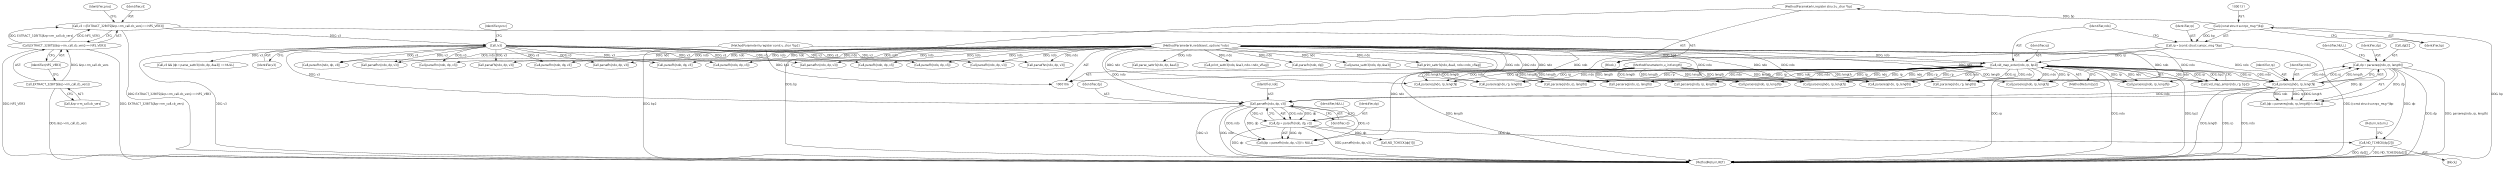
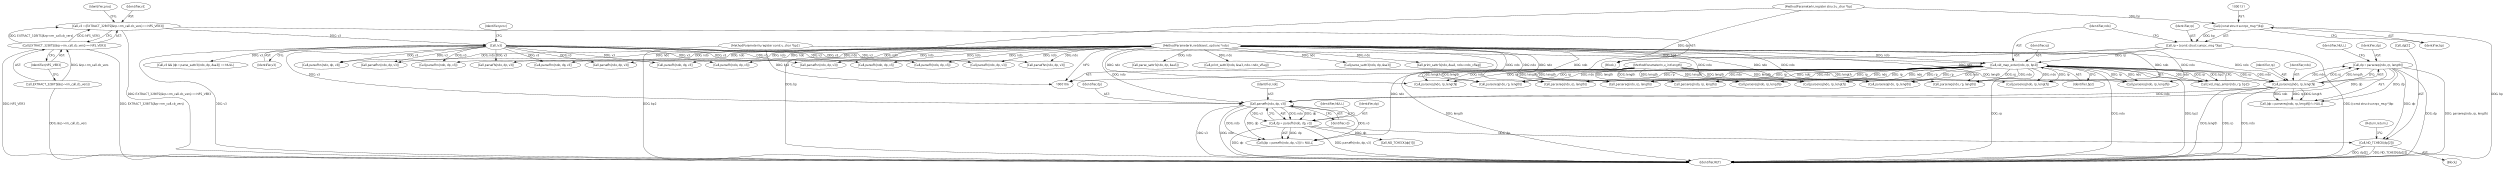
edge "(Call,(const struct sunrpc_msg *)bp)" -> "(MethodParameterIn,register struct u_char *bp)": reversed
edge "(MethodParameterIn,register struct u_char *bp)" -> "1000106": label "AST: " -> "DDG: dp"
edge "(Call,dp[2])" -> "(Call,dp = parsereq(ndo, rp, length))": now "(Call,dp[2])" -> "(Call,ND_TCHECK(dp[2]))"
edge "(MethodParameterIn,netdissect_options *ndo)" -> "1000106": label "AST: " -> "NFS: "
node "(Call,parsefn(ndo, dp))": removed
node "(MethodReturn,bp2)": label "(MethodReturn,bp2)" -> "(Identifier,bp2)"
node "(Call,&rp->rm_call.cb_vers)": removed
node "(MethodReturn,RET)": label "(MethodReturn,RET)" -> "(Identifier,RET)"
